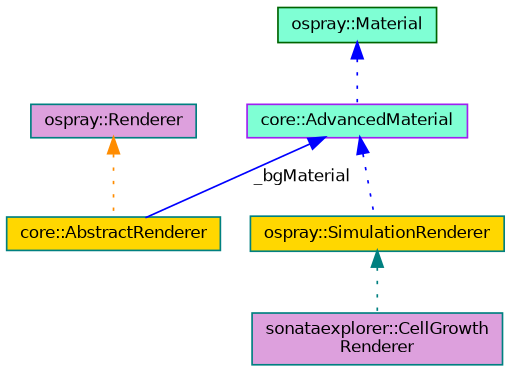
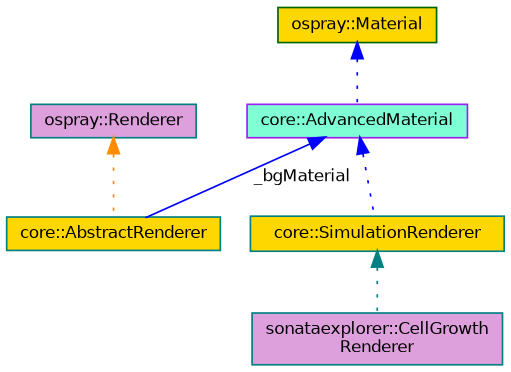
node "ospray::Material": fillcolor aquamarine -> gold
node "ospray::SimulationRenderer": label "ospray::SimulationRenderer" -> "core::SimulationRenderer"
